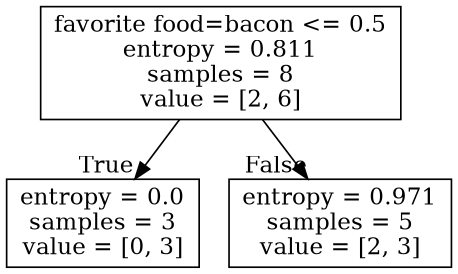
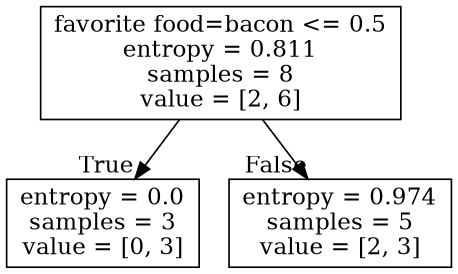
node "entropy = 0.971 samples = 5 value = [2, 3]": label "entropy = 0.971 samples = 5 value = [2, 3]" -> "entropy = 0.974 samples = 5 value = [2, 3]"
